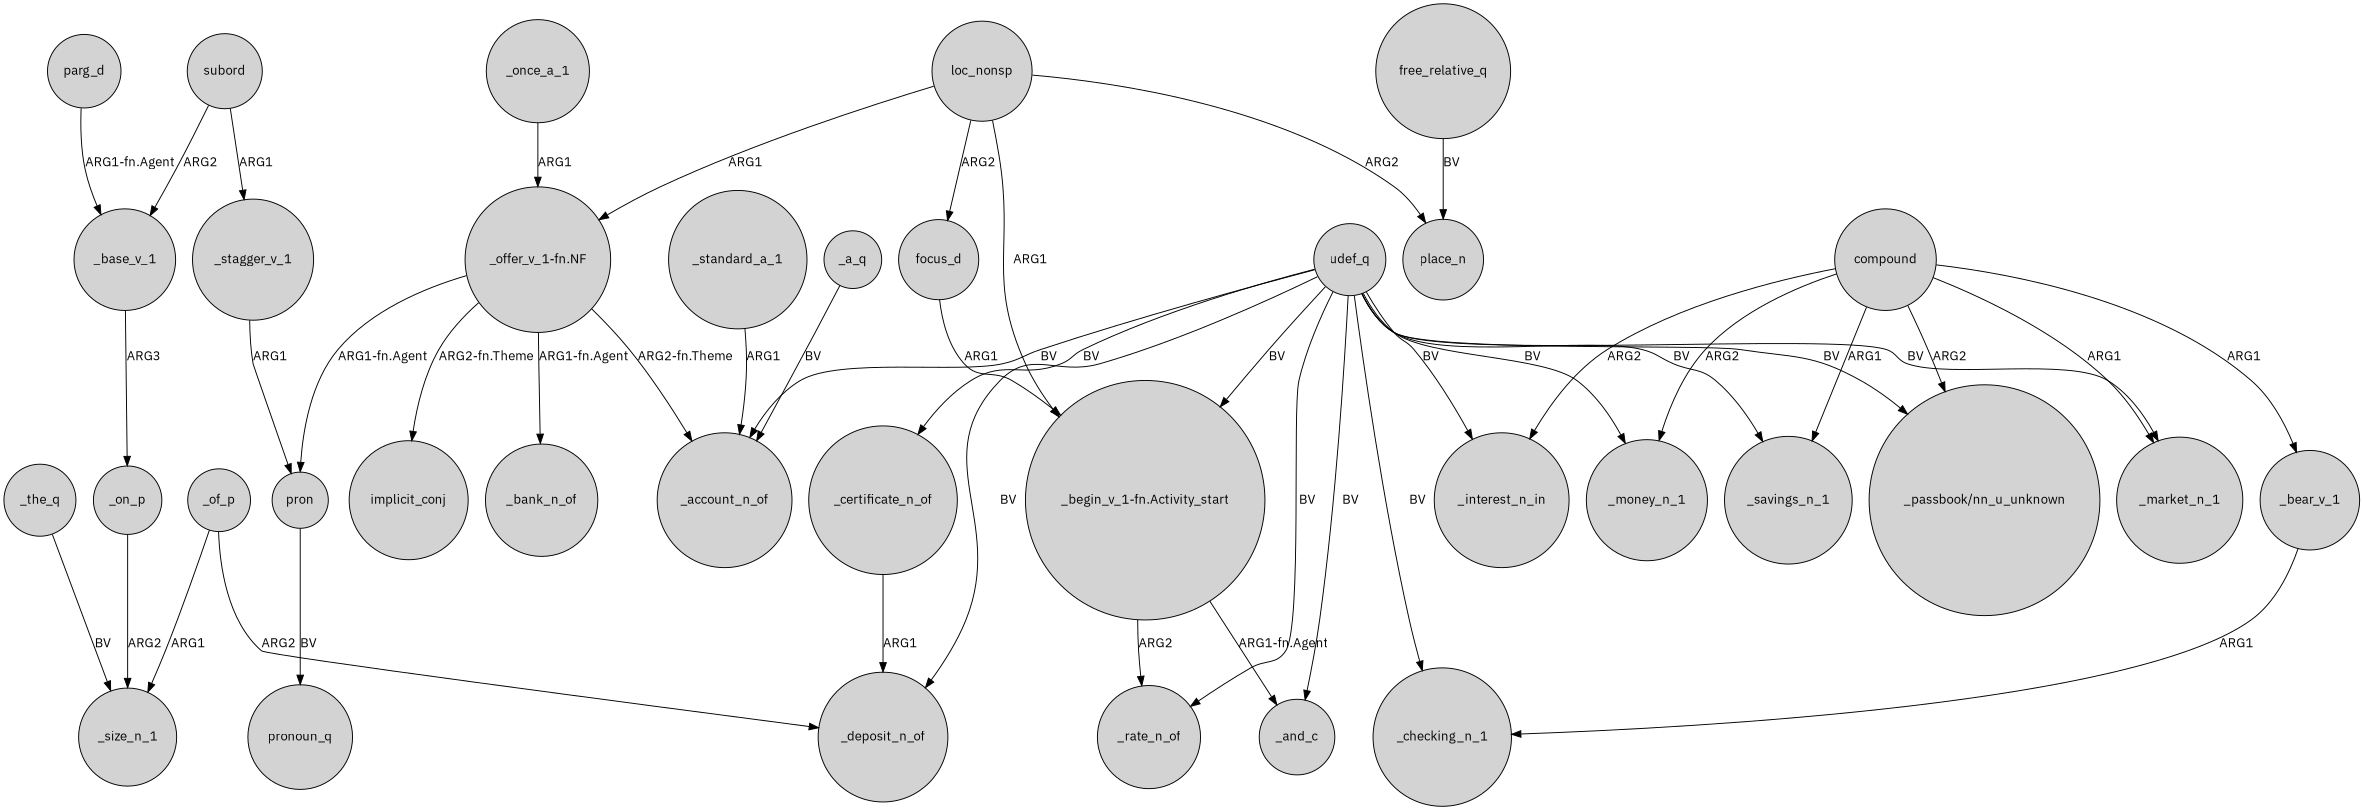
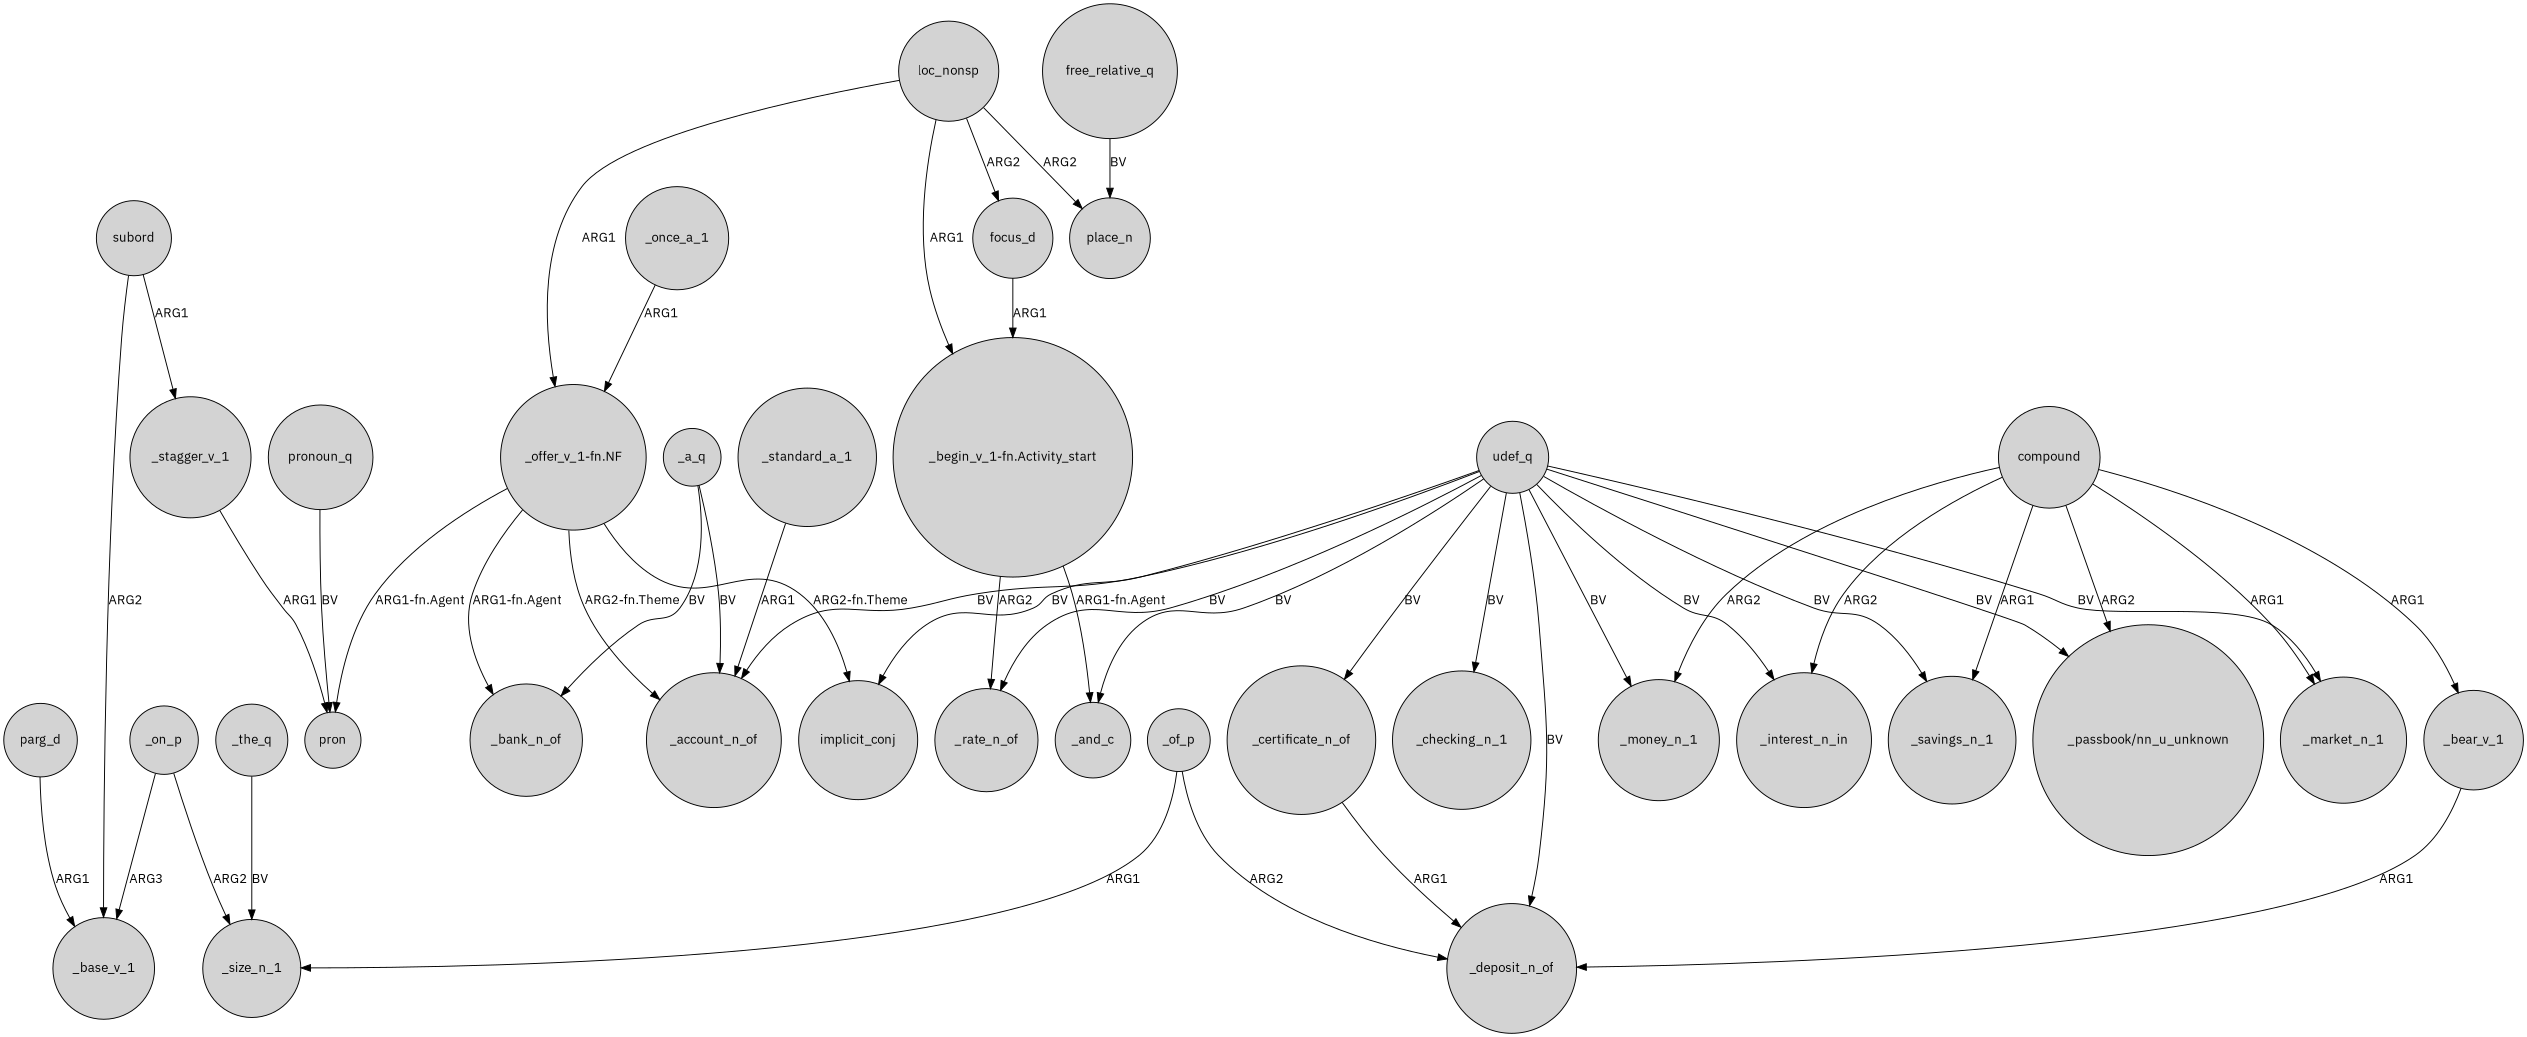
edge "parg_d" -> "_base_v_1": label "ARG1-fn.Agent" -> "ARG1"
edge "udef_q" -> "_begin_v_1-fn.Activity_start": now "udef_q" -> "implicit_conj"
edge "_base_v_1" -> "_on_p": reversed
edge "pron" -> "pronoun_q": reversed
edge "_a_q" -> "_bank_n_of": added, label "BV"
edge "_bear_v_1" -> "_checking_n_1": now "_bear_v_1" -> "_deposit_n_of"
